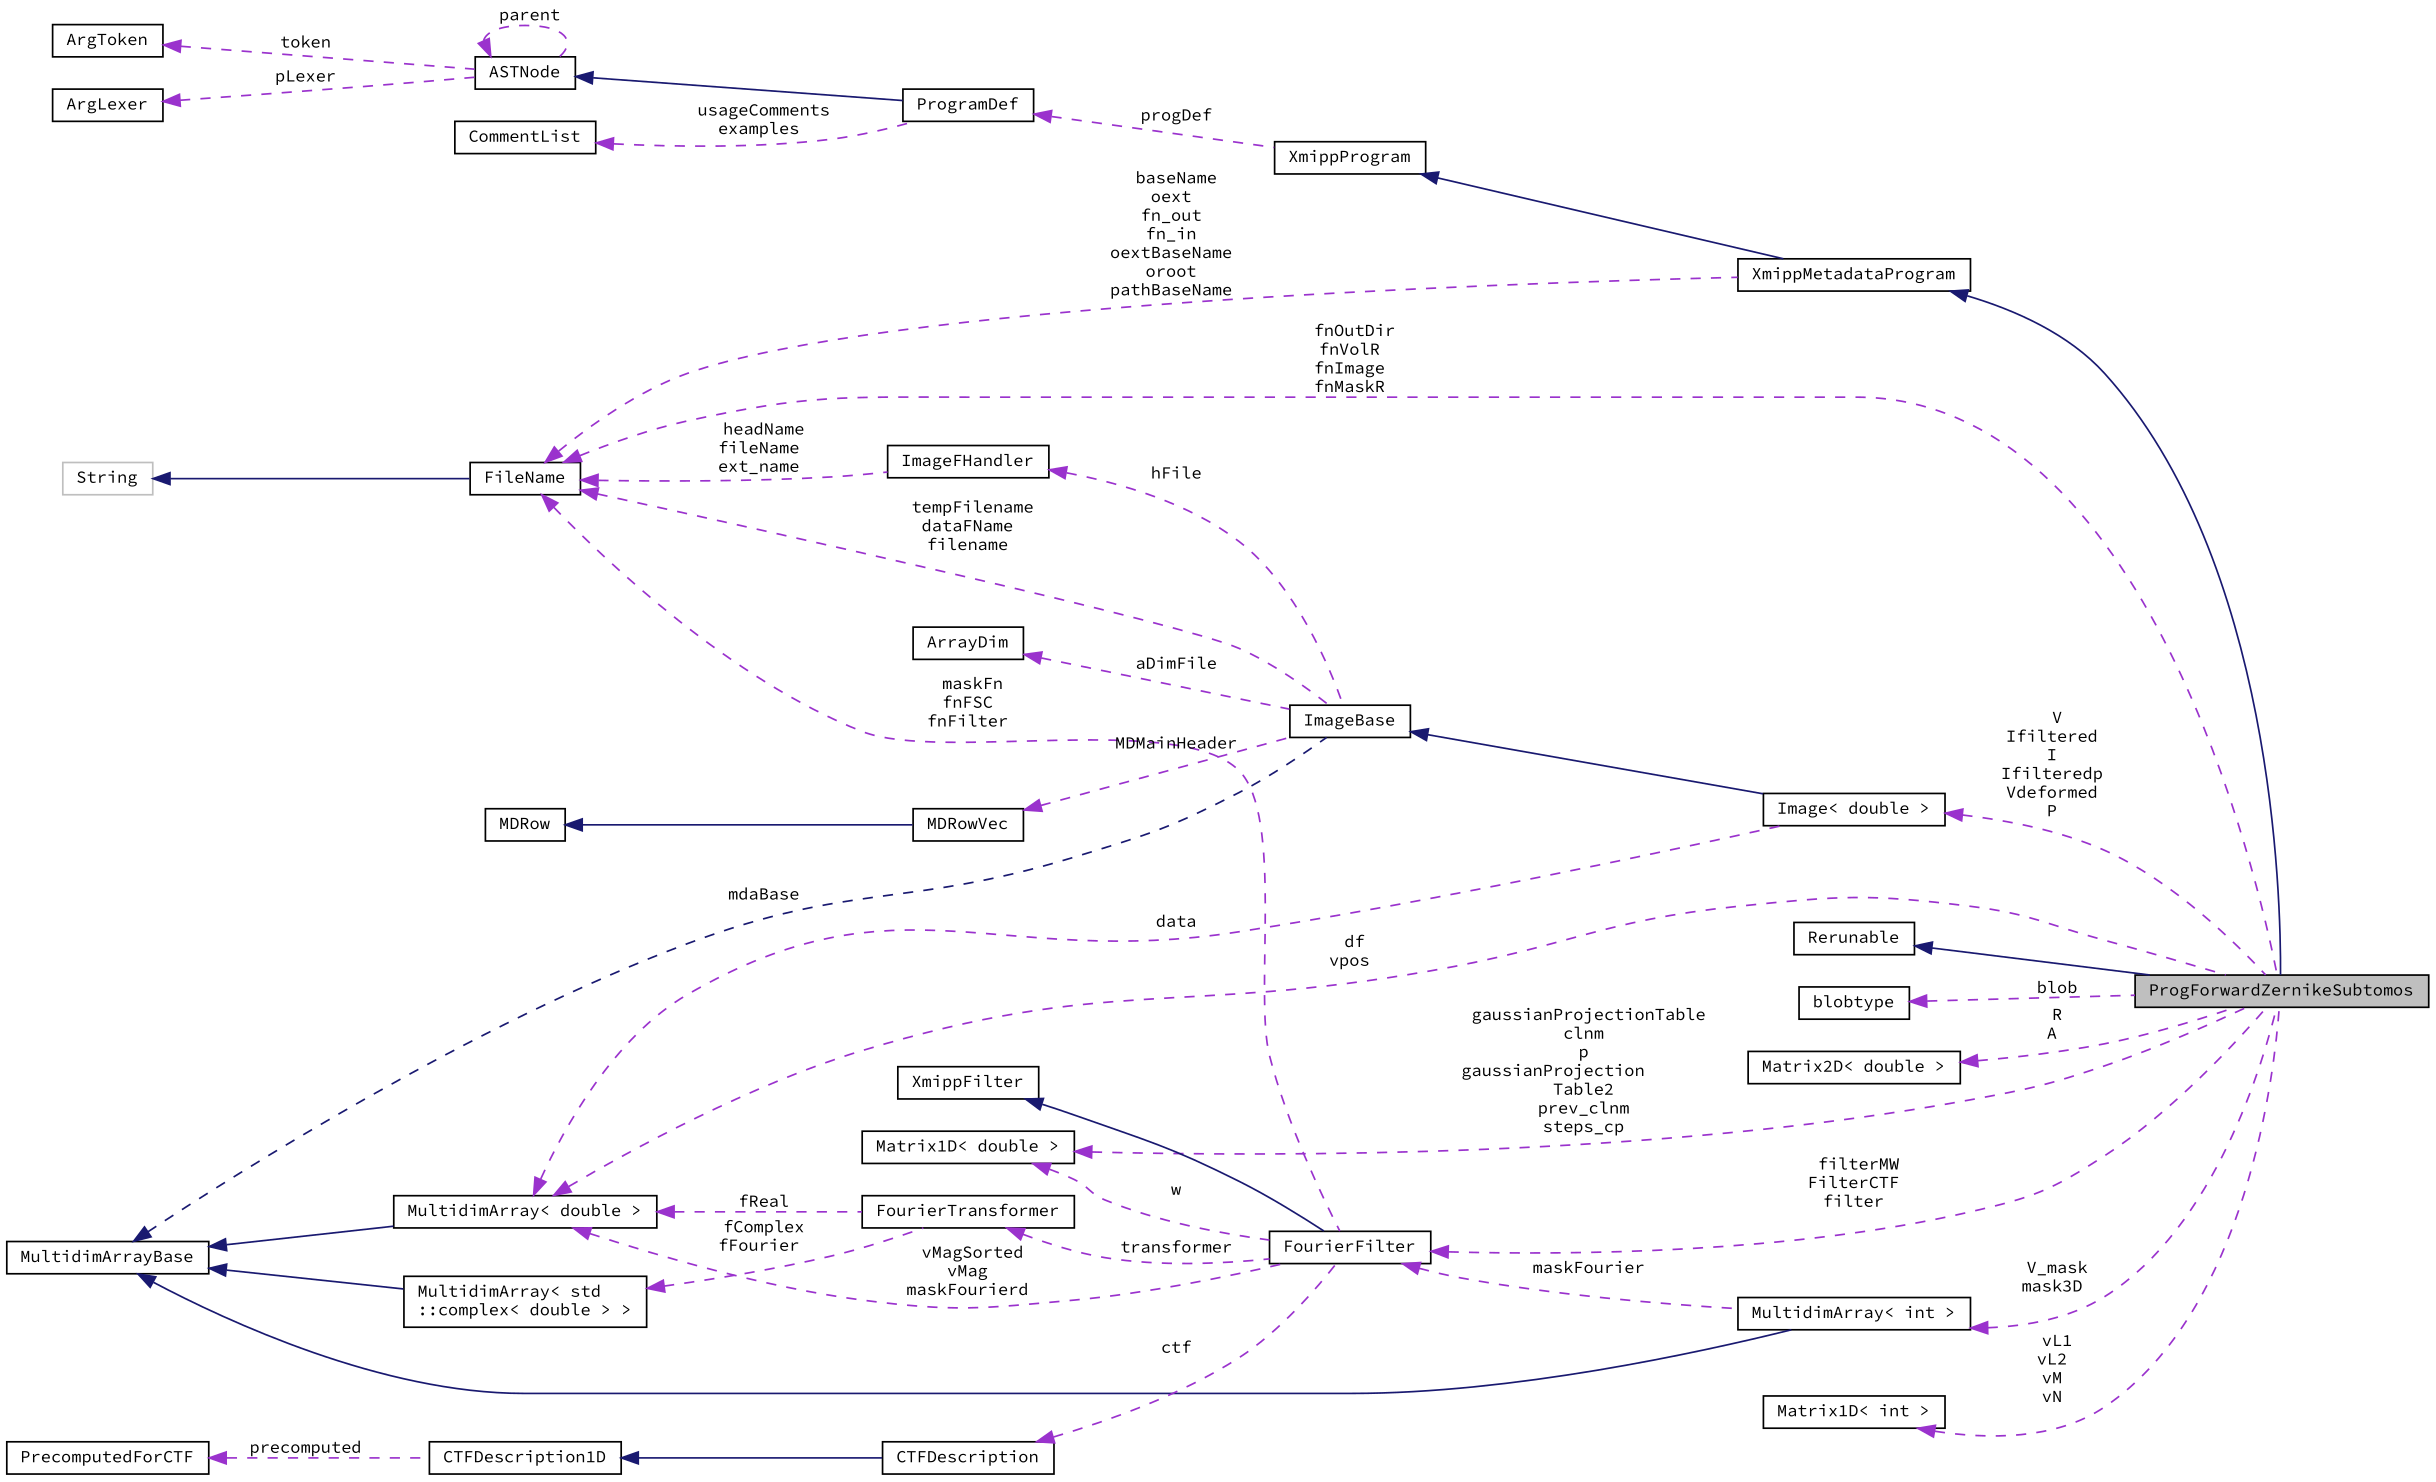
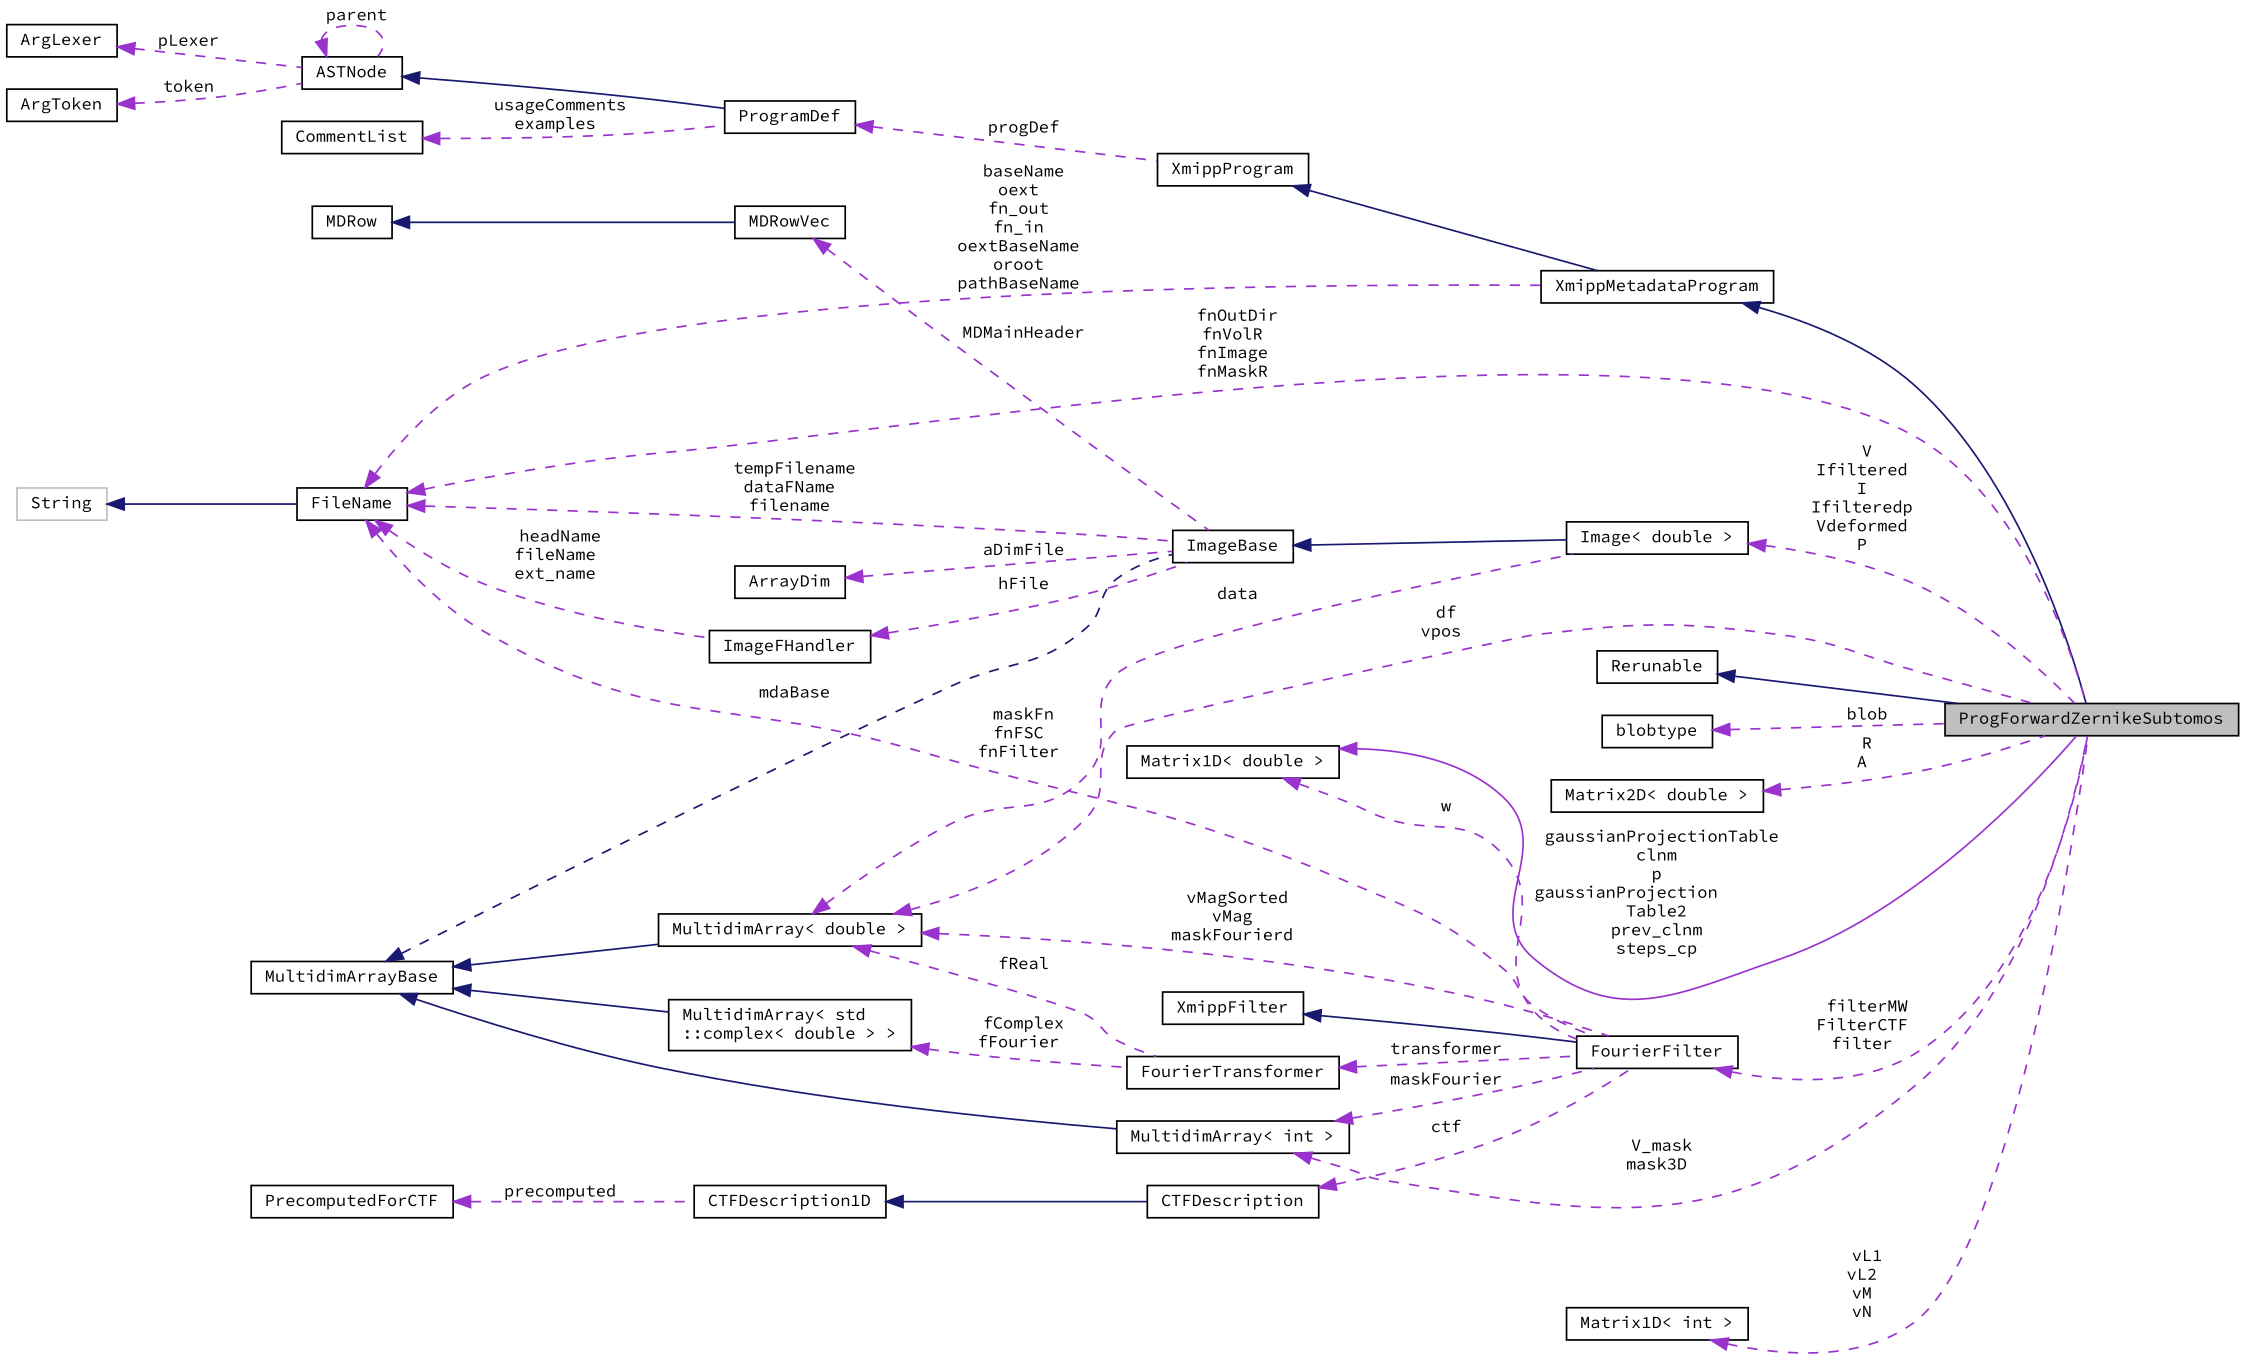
edge "ProgForwardZernikeSubtomos" -> "Matrix1D< double >": style dashed -> solid
edge "MultidimArray< int >" -> "FourierFilter": reversed
